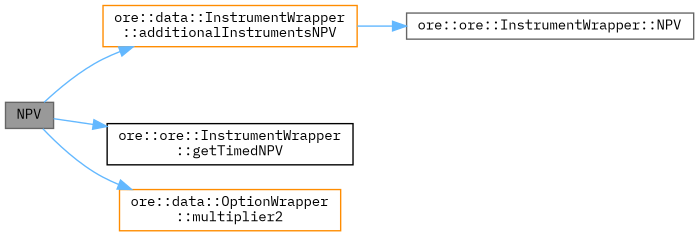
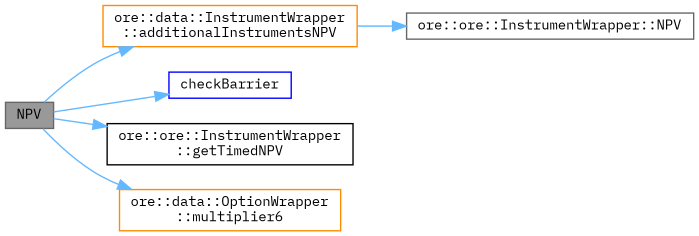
node "checkBarrier": added
node "ore::data::OptionWrapper ::multiplier2": label "ore::data::OptionWrapper ::multiplier2" -> "ore::data::OptionWrapper ::multiplier6"
